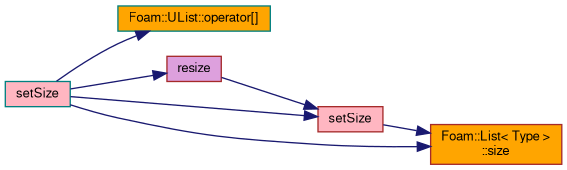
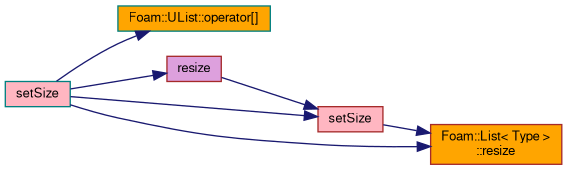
node "Foam::List< Type > ::size": label "Foam::List< Type > ::size" -> "Foam::List< Type > ::resize"
